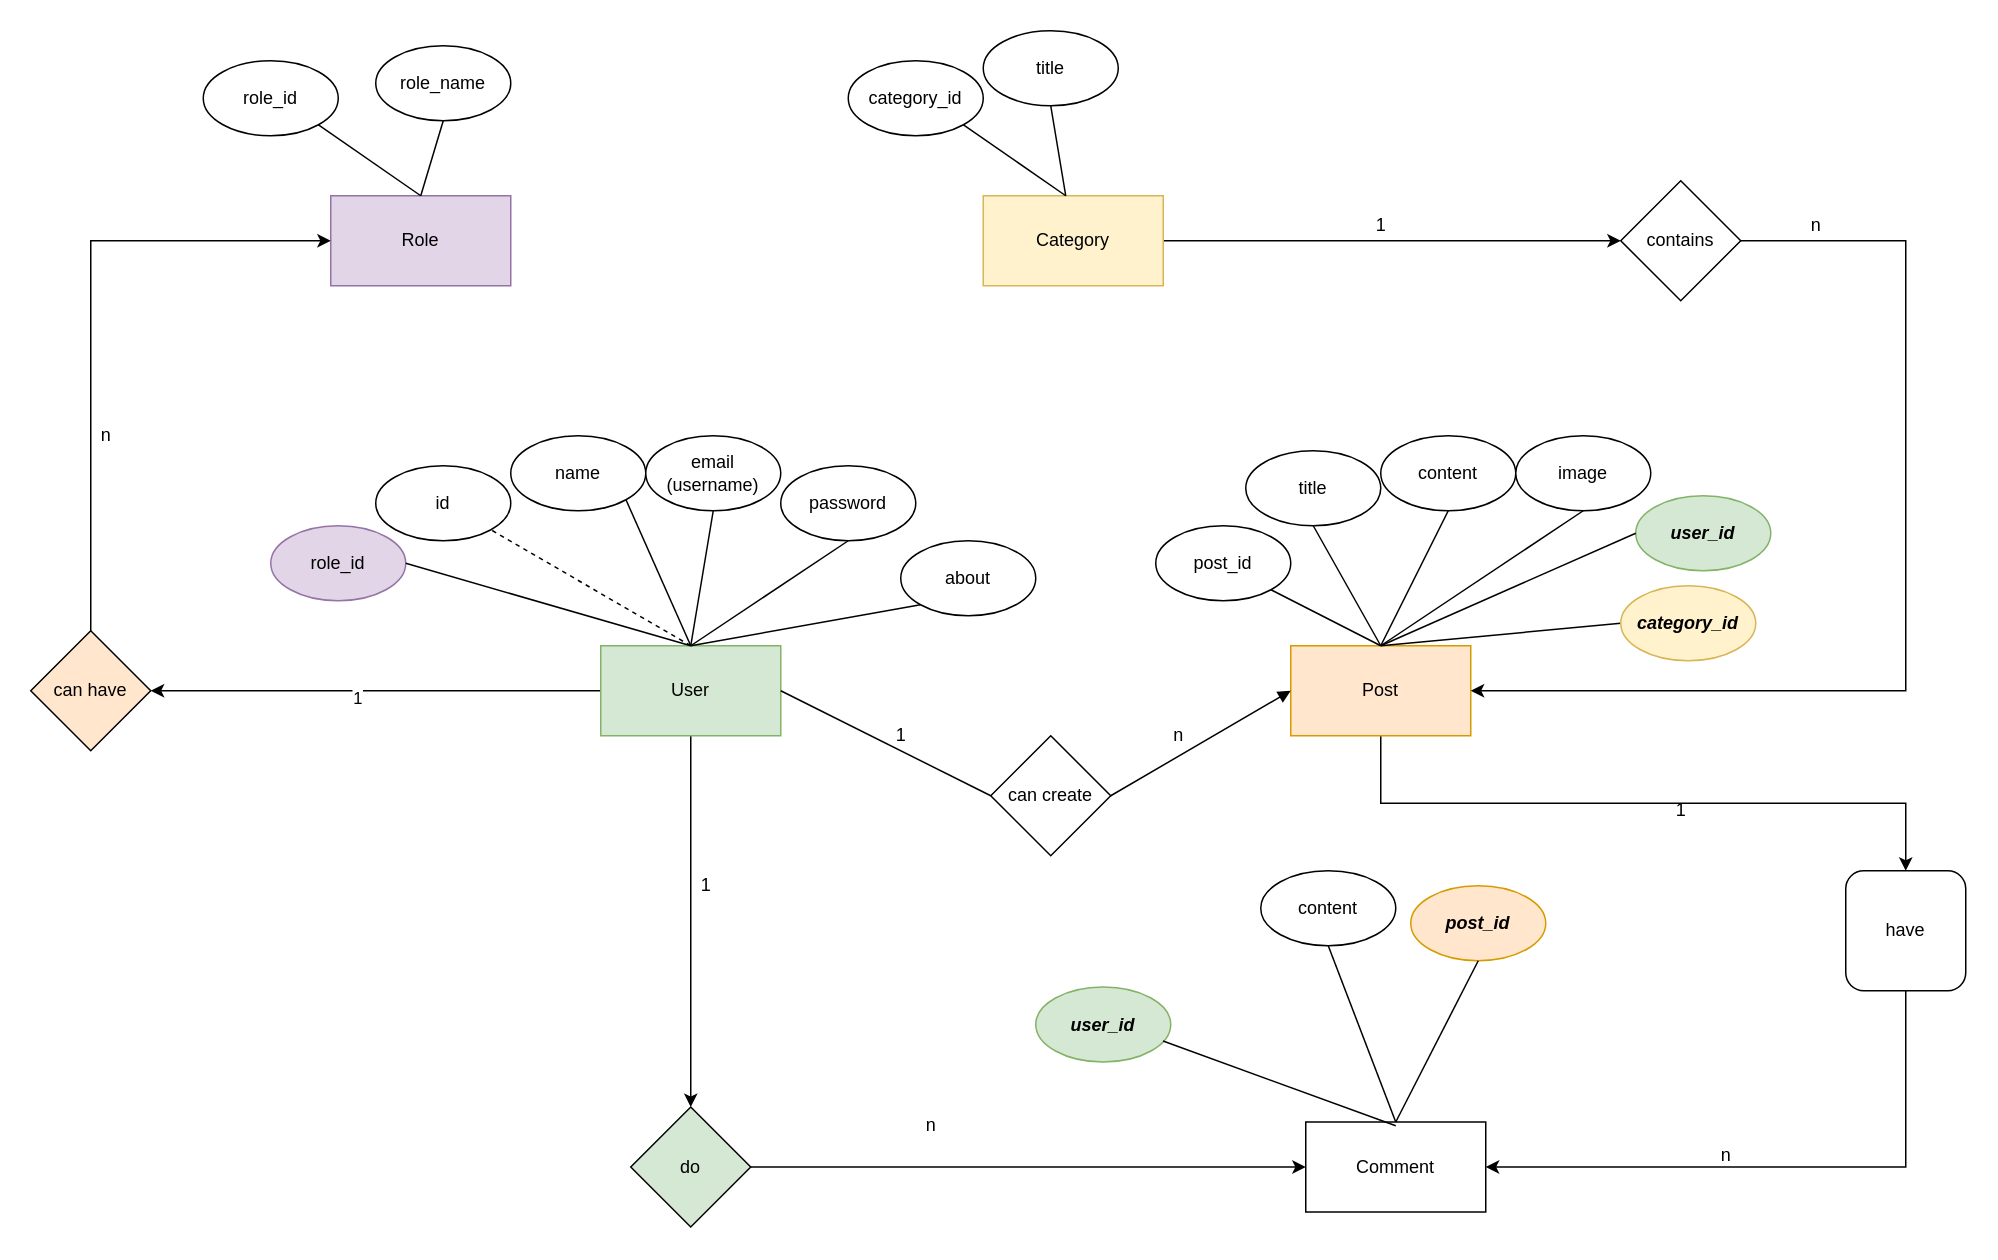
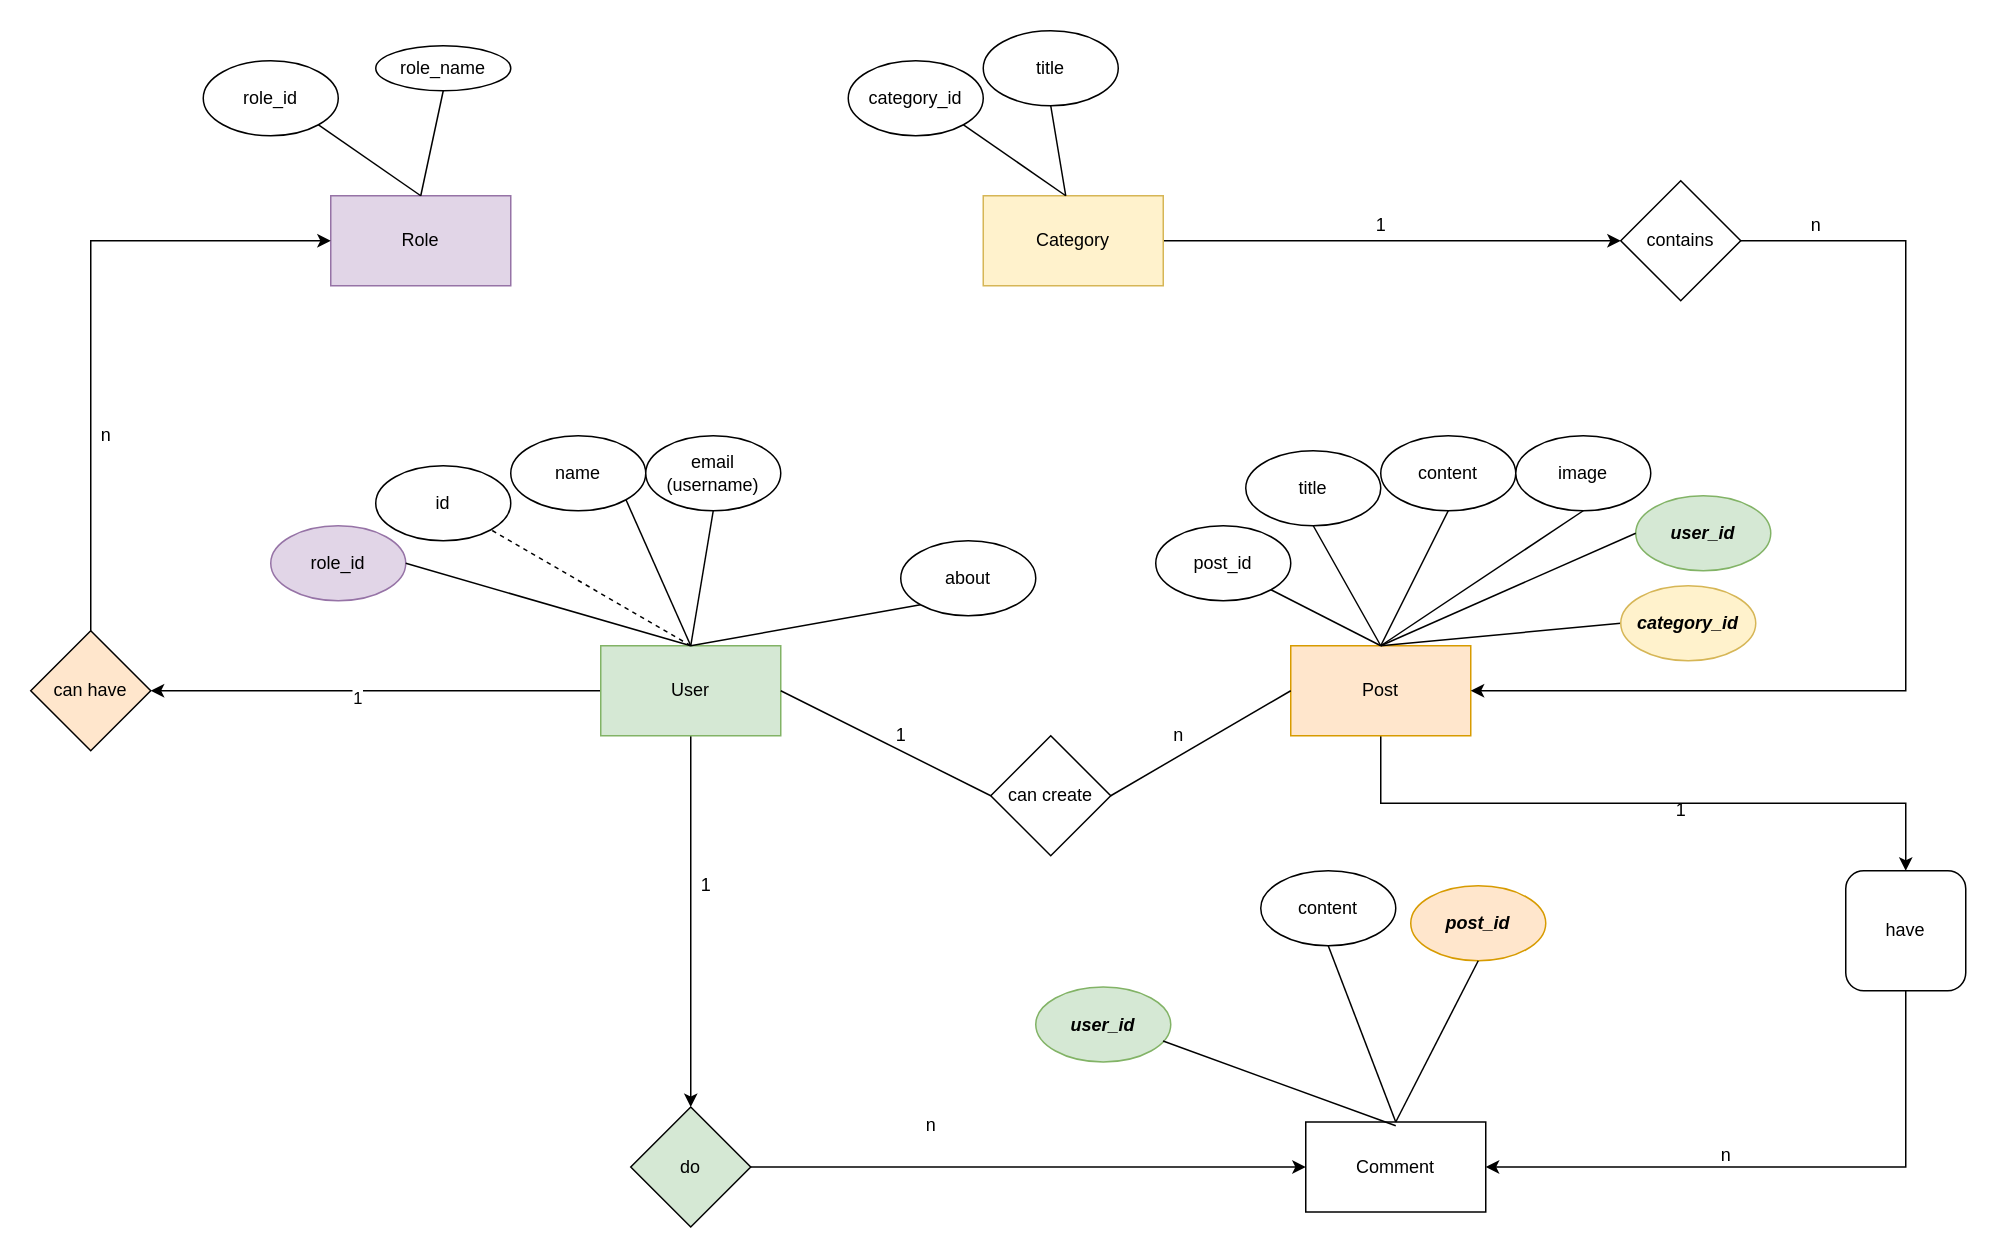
node "role_name": size 135x75 -> 135x45
node "password": removed
edge "password" -- "User": removed
edge "can create" -> "Post": arrowhead block -> none
